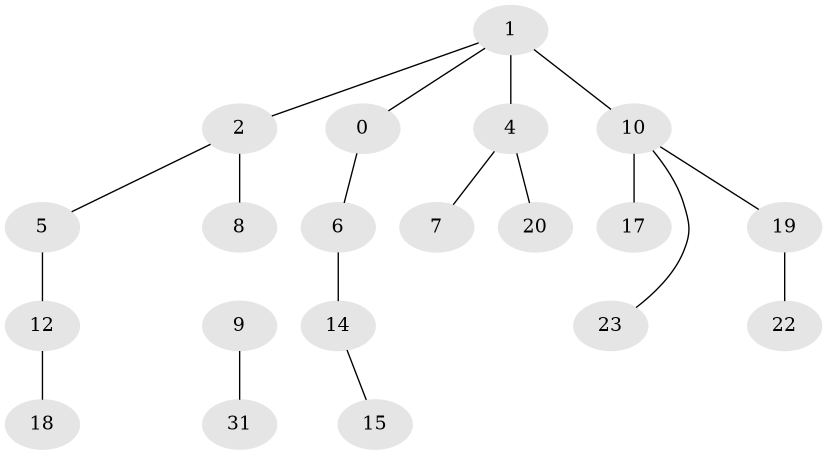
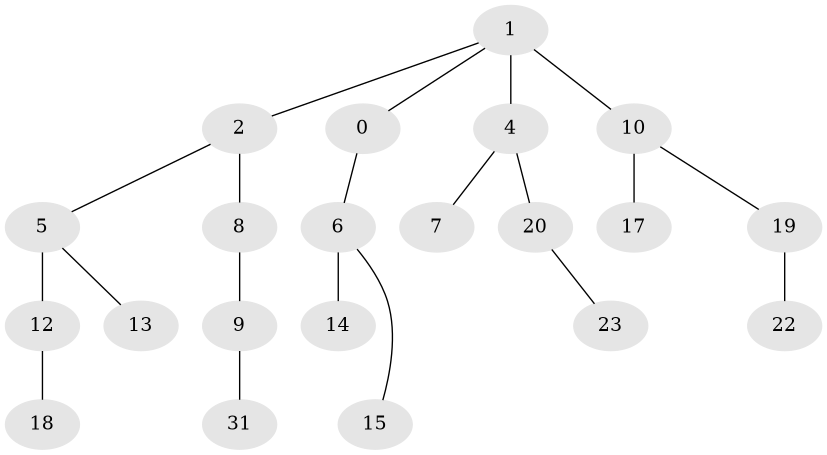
edge "10" -- "23": now "20" -- "23"
edge "8" -- "9": added
node "13": added
edge "14" -- "15": now "6" -- "15"
